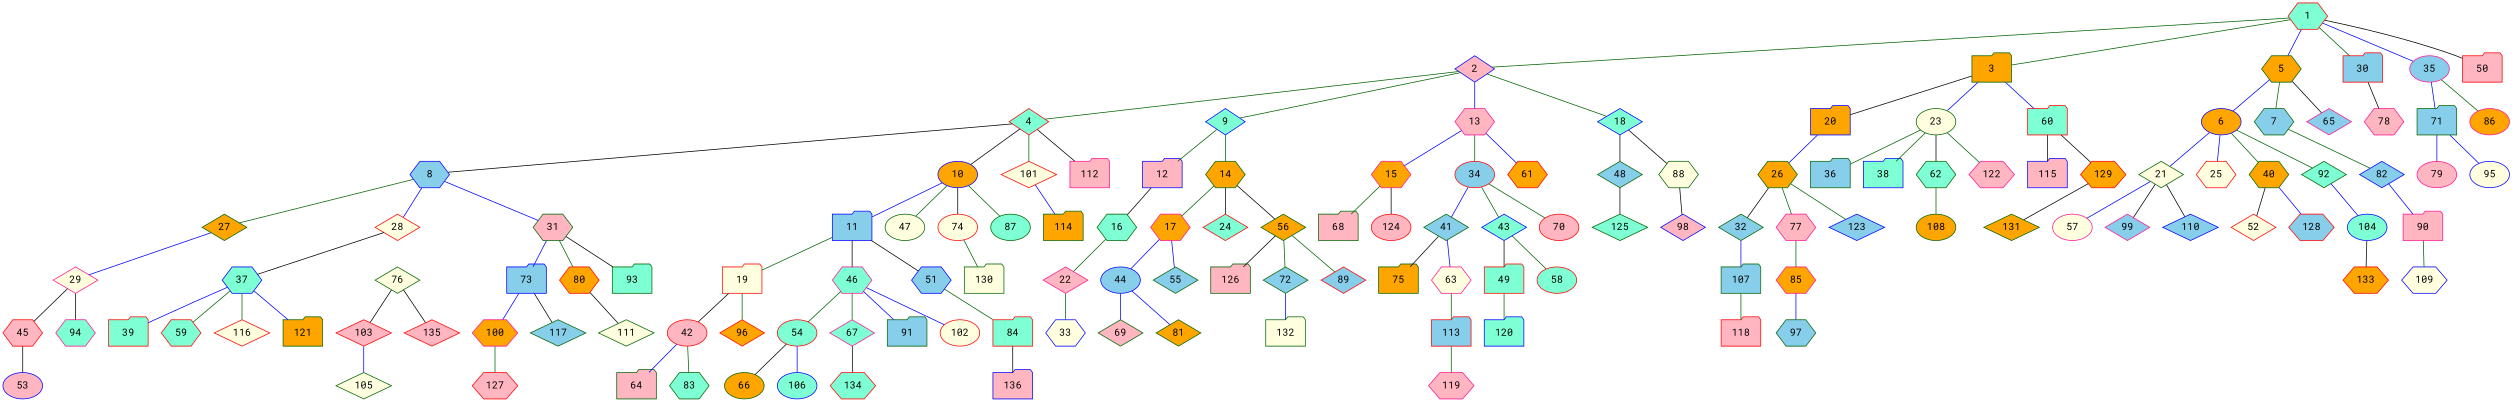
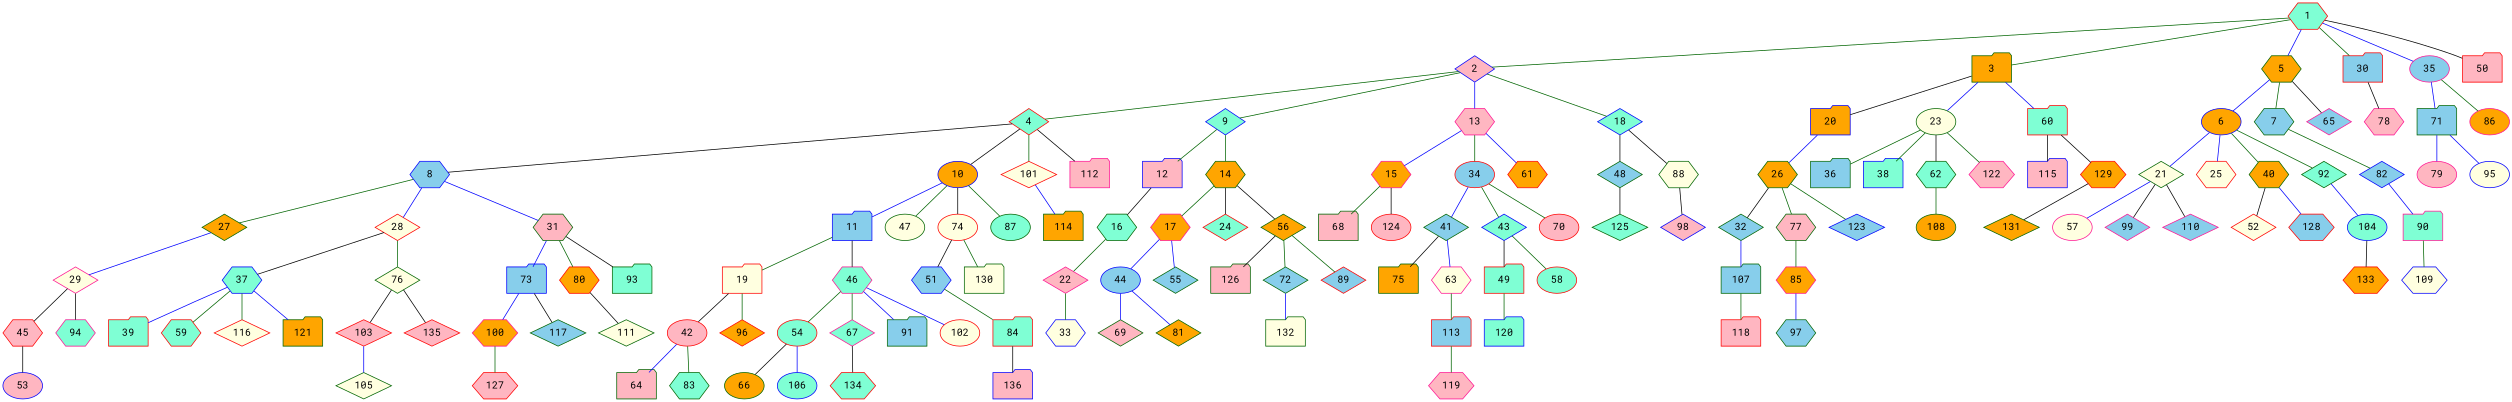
node "77": color deeppink -> darkgreen
node "110": color blue -> deeppink
node "90": fillcolor lightpink -> aquamarine
edge "28" -- "76": added
edge "11" -- "51": now "74" -- "51"
